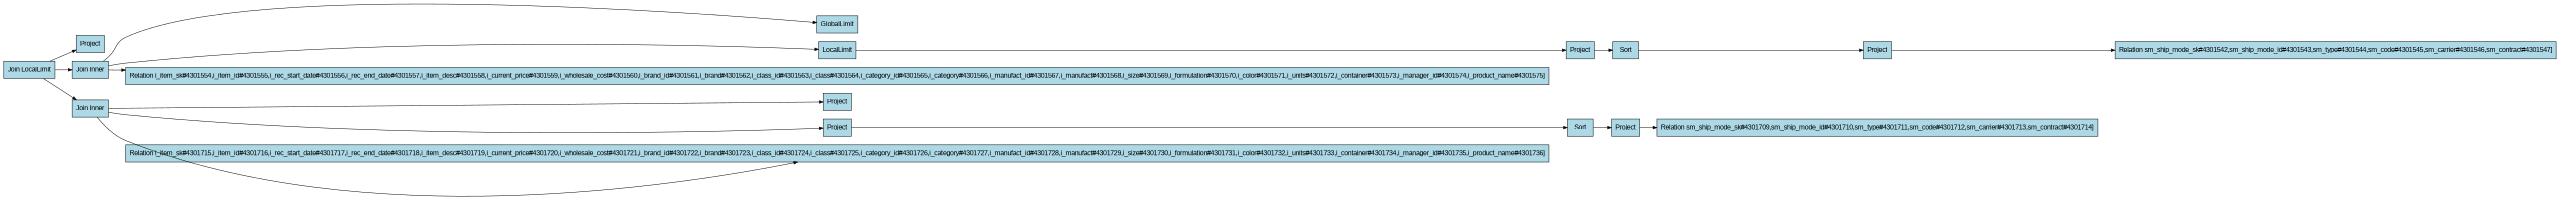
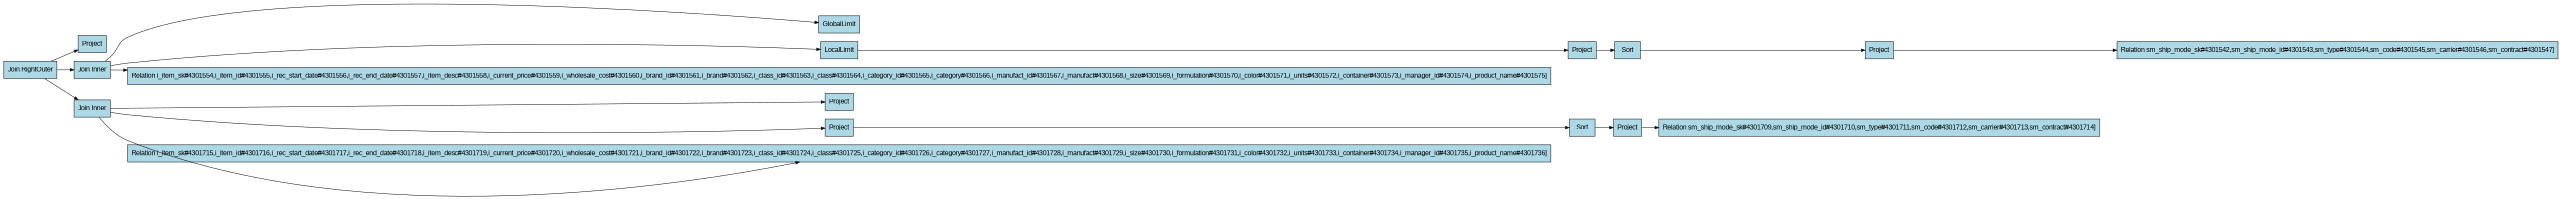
node "Join LocalLimit": label "Join LocalLimit" -> "Join RightOuter"
